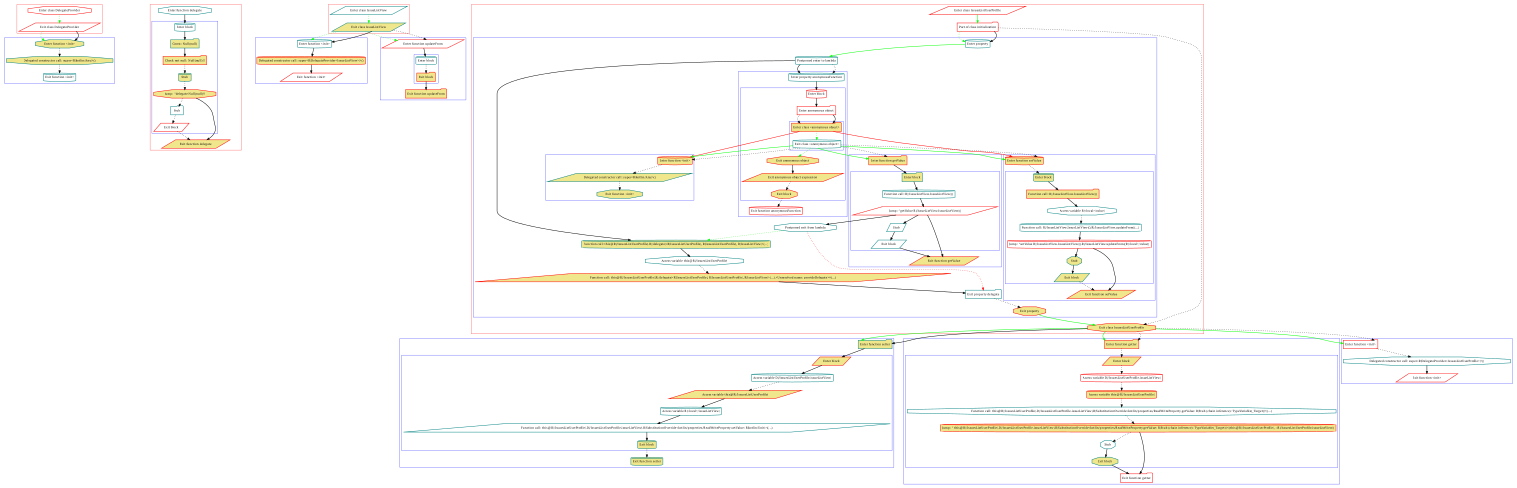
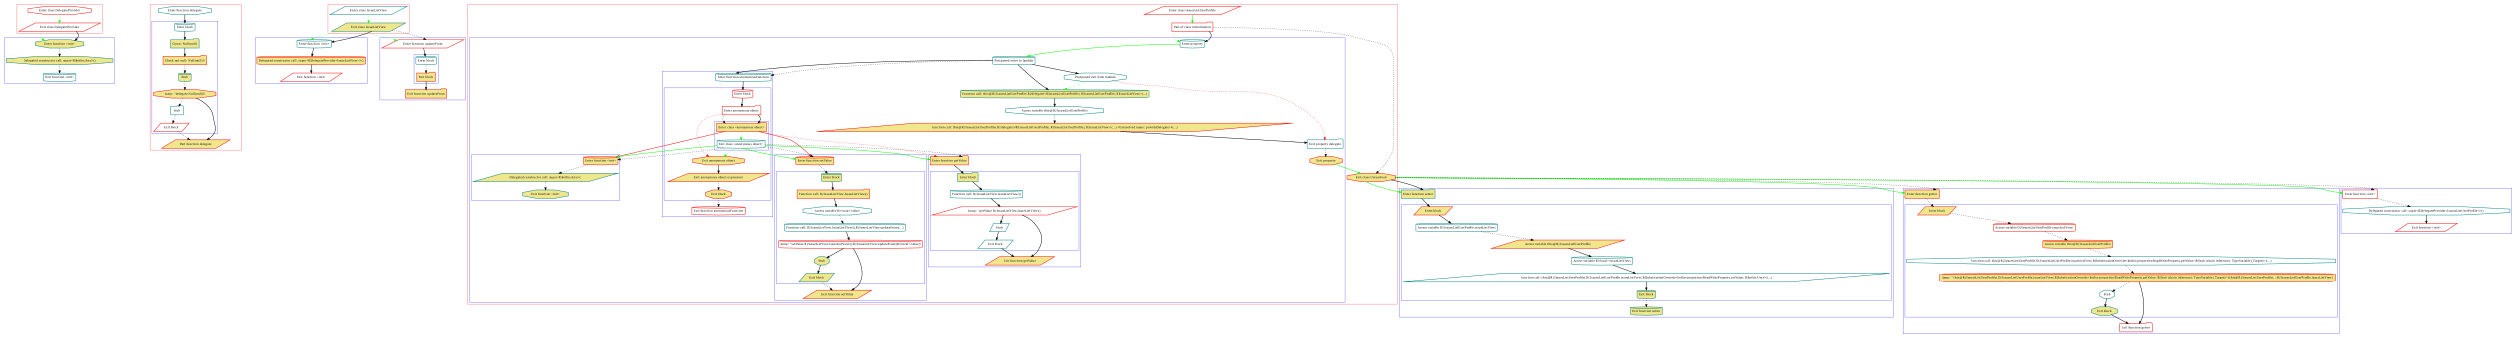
node "Enter property anonymousFunction": label "Enter property anonymousFunction" -> "Enter function anonymousFunction"
edge "Enter anonymous object" -> "Exit anonymous object": added
edge "Enter class <anonymous object>" -> "Enter function getValue": added
node "Exit function delegate": label "Exit function delegate" -> "Part function delegate"
edge "Jump: ^getValue R|/IssueListView.IssueListView|()" -> "Postponed exit from lambda": now "Postponed enter to lambda" -> "Postponed exit from lambda"
node "Exit class IssuesListUserProfile": label "Exit class IssuesListUserProfile" -> "Exit class Unresolved"
